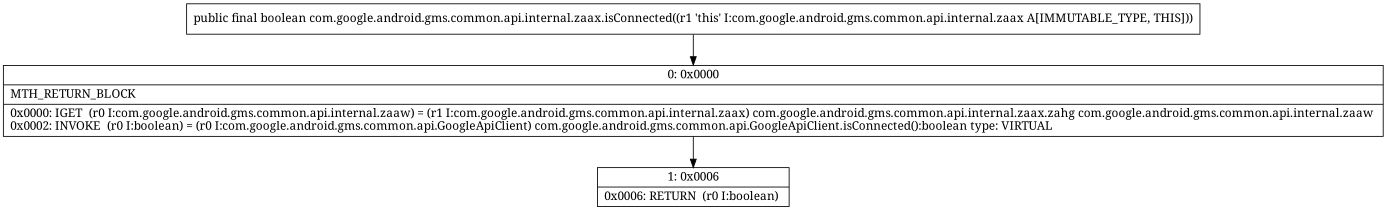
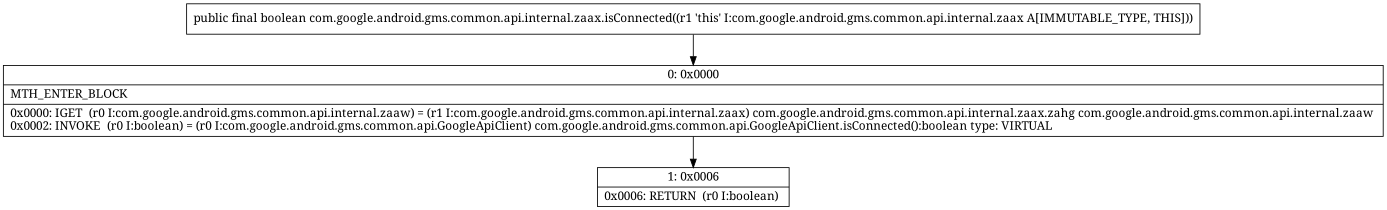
node "0: 0x0000": text "MTH_RETURN_BLOCK" -> "MTH_ENTER_BLOCK"
